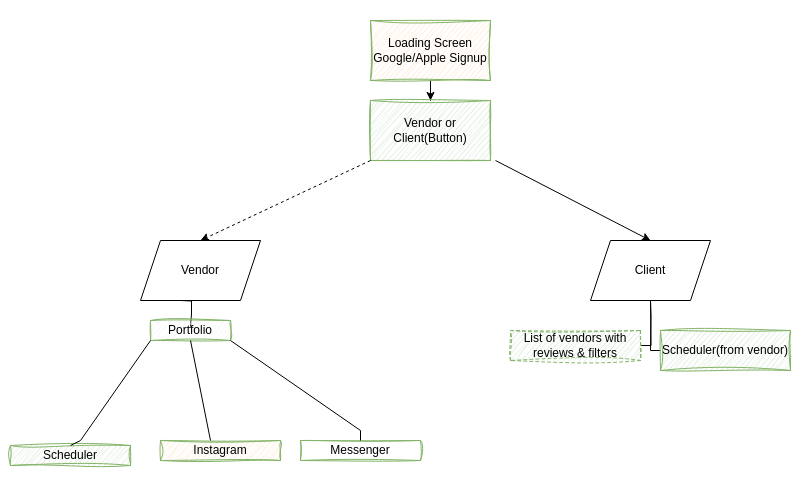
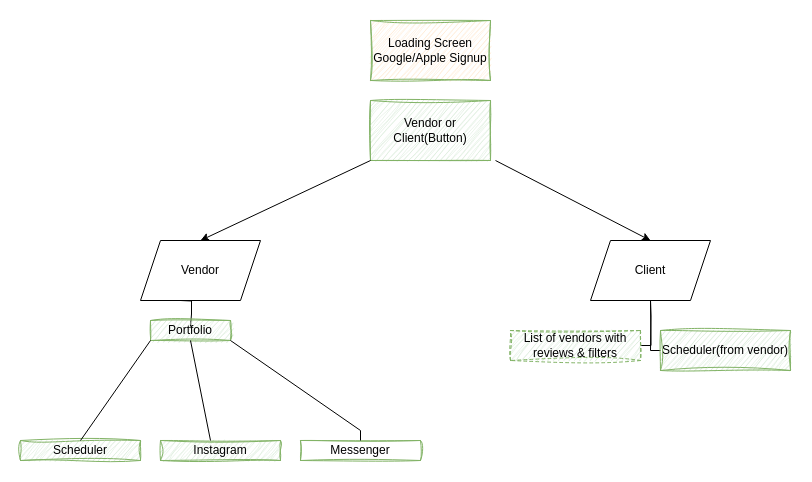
edge "Loading Screen Google/Apple Signup" -> "Vendor or Client(Button)": removed
edge "Vendor or Client(Button)" -> "Vendor": style dashed -> solid
node "Portfolio": fillcolor #f5f5f5 -> #d5e8d4
node "Instagram": fillcolor #ffe6cc -> #d5e8d4
node "Scheduler": moved (71, 456) -> (81, 451)
